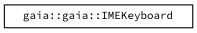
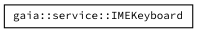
node "gaia::gaia::IMEKeyboard": label "gaia::gaia::IMEKeyboard" -> "gaia::service::IMEKeyboard"
